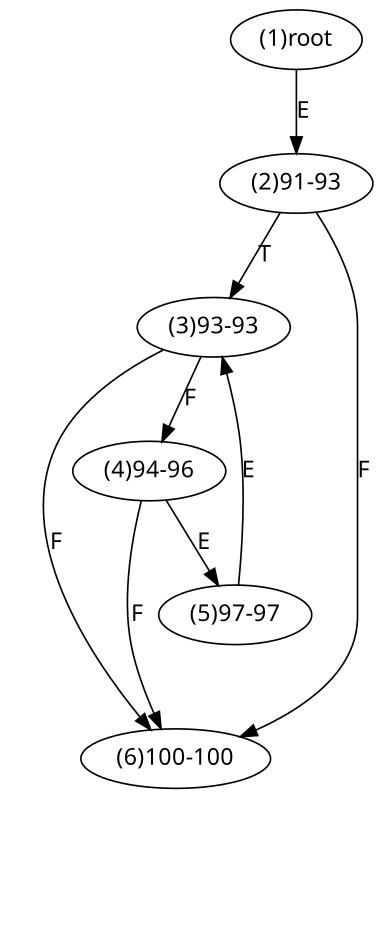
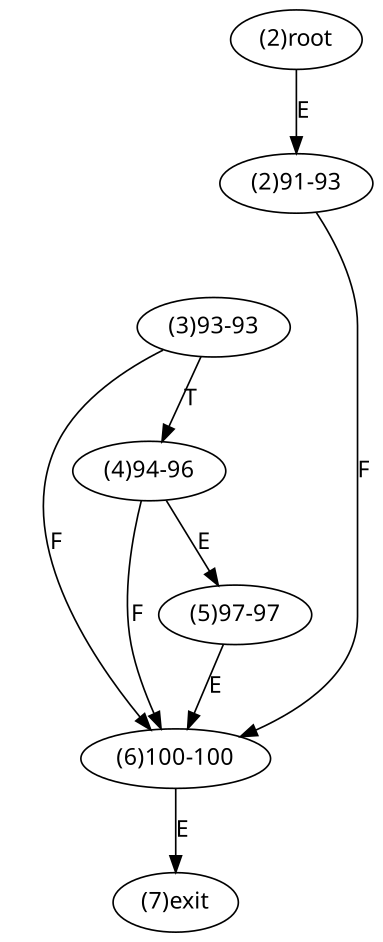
node "(1)root": label "(1)root" -> "(2)root"
edge "(2)91-93" -> "(3)93-93": removed, label "T"
edge "(3)93-93" -> "(4)94-96": label "F" -> "T"
edge "(5)97-97" -> "(3)93-93": now "(5)97-97" -> "(6)100-100"
node "(7)exit": added
